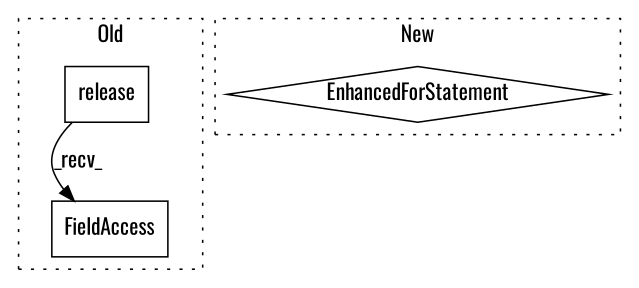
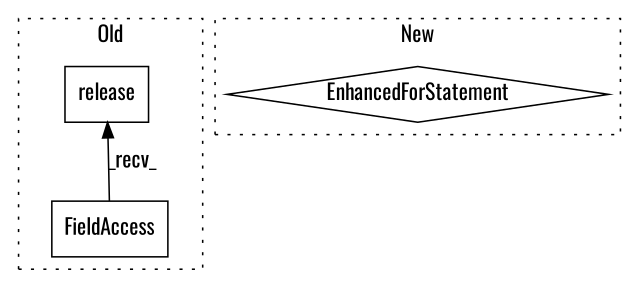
edge "release" -> "FieldAccess": reversed
